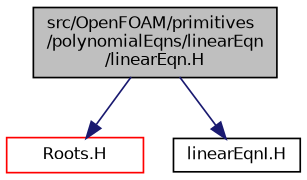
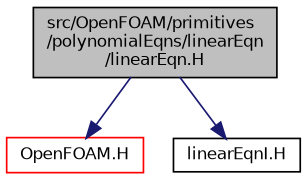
node "Roots.H": label "Roots.H" -> "OpenFOAM.H"
